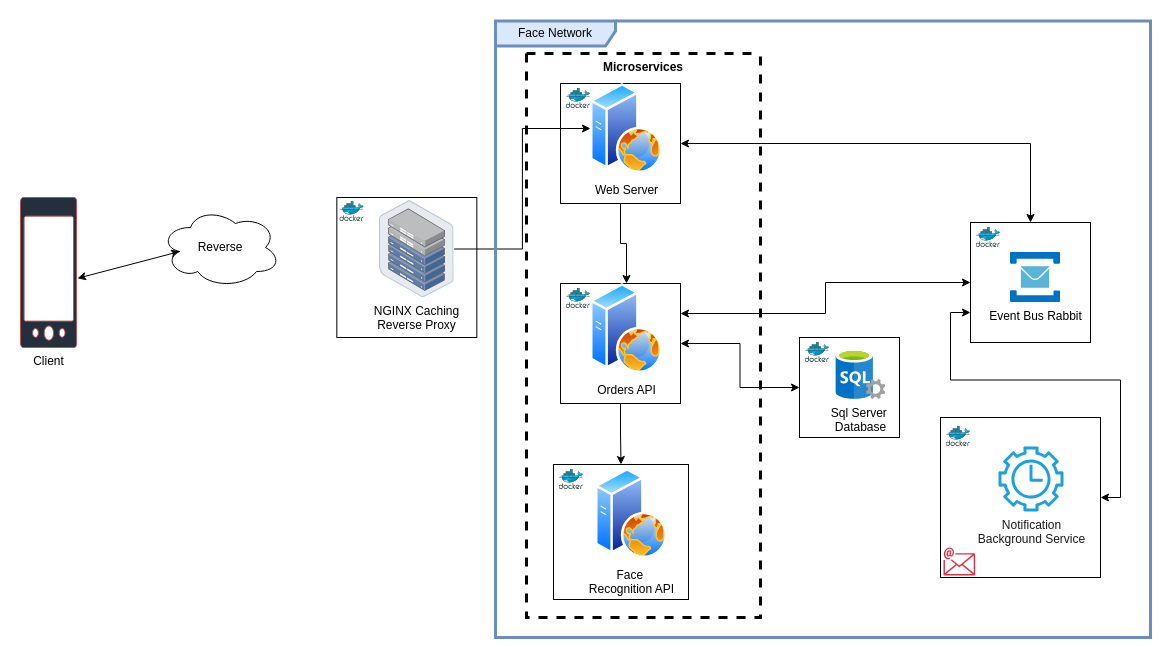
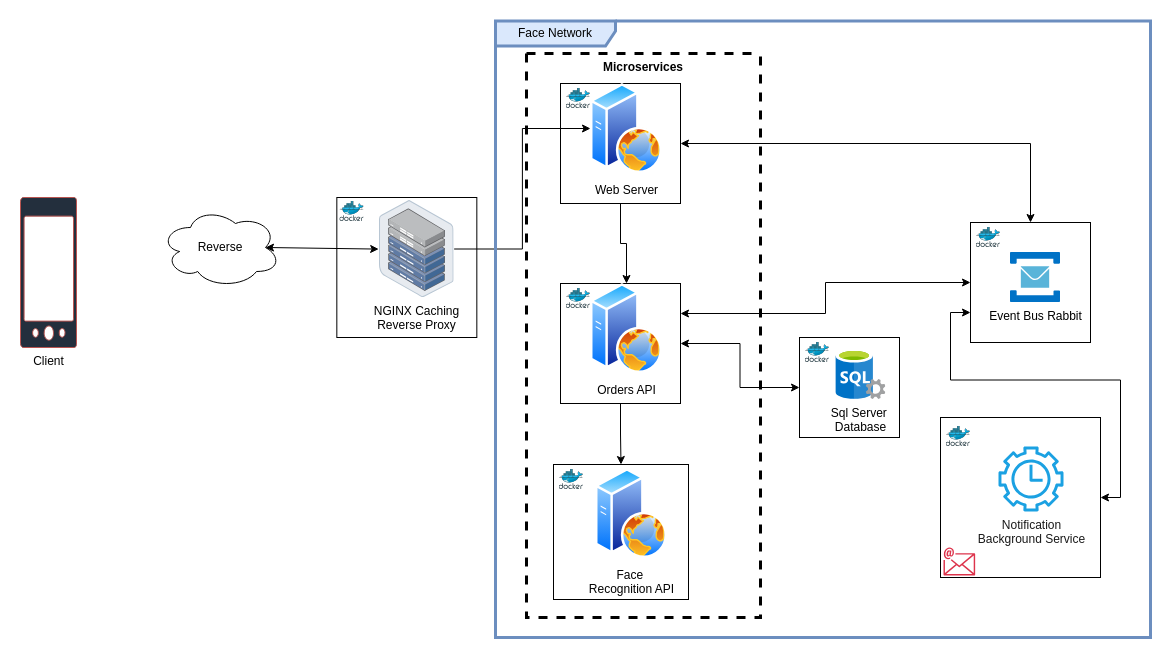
edge "Reverse" -- "NGINX Caching Reverse Proxy": added
edge "Reverse" -- "Client": removed
